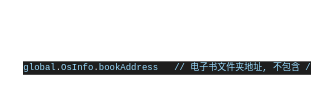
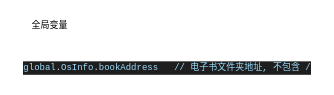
node "全局变量": added
